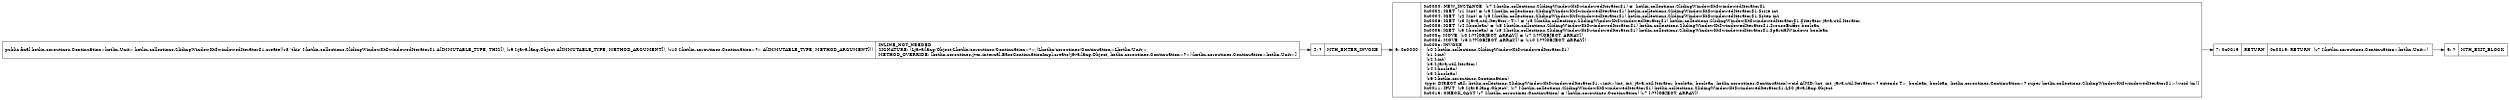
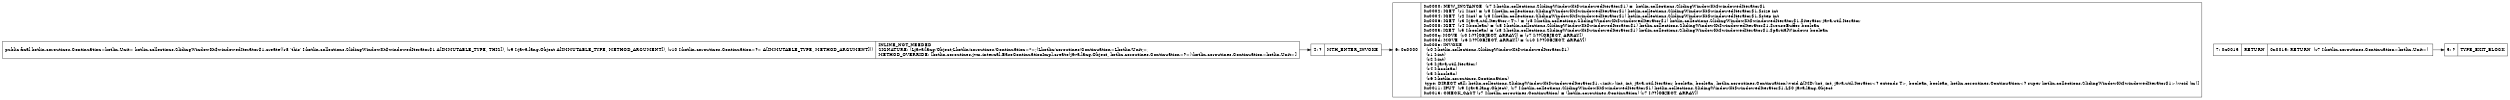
edge "6: 0x0000" -> "7: 0x0015": removed
node "5: ?": text "MTH_EXIT_BLOCK" -> "TYPE_EXIT_BLOCK"
